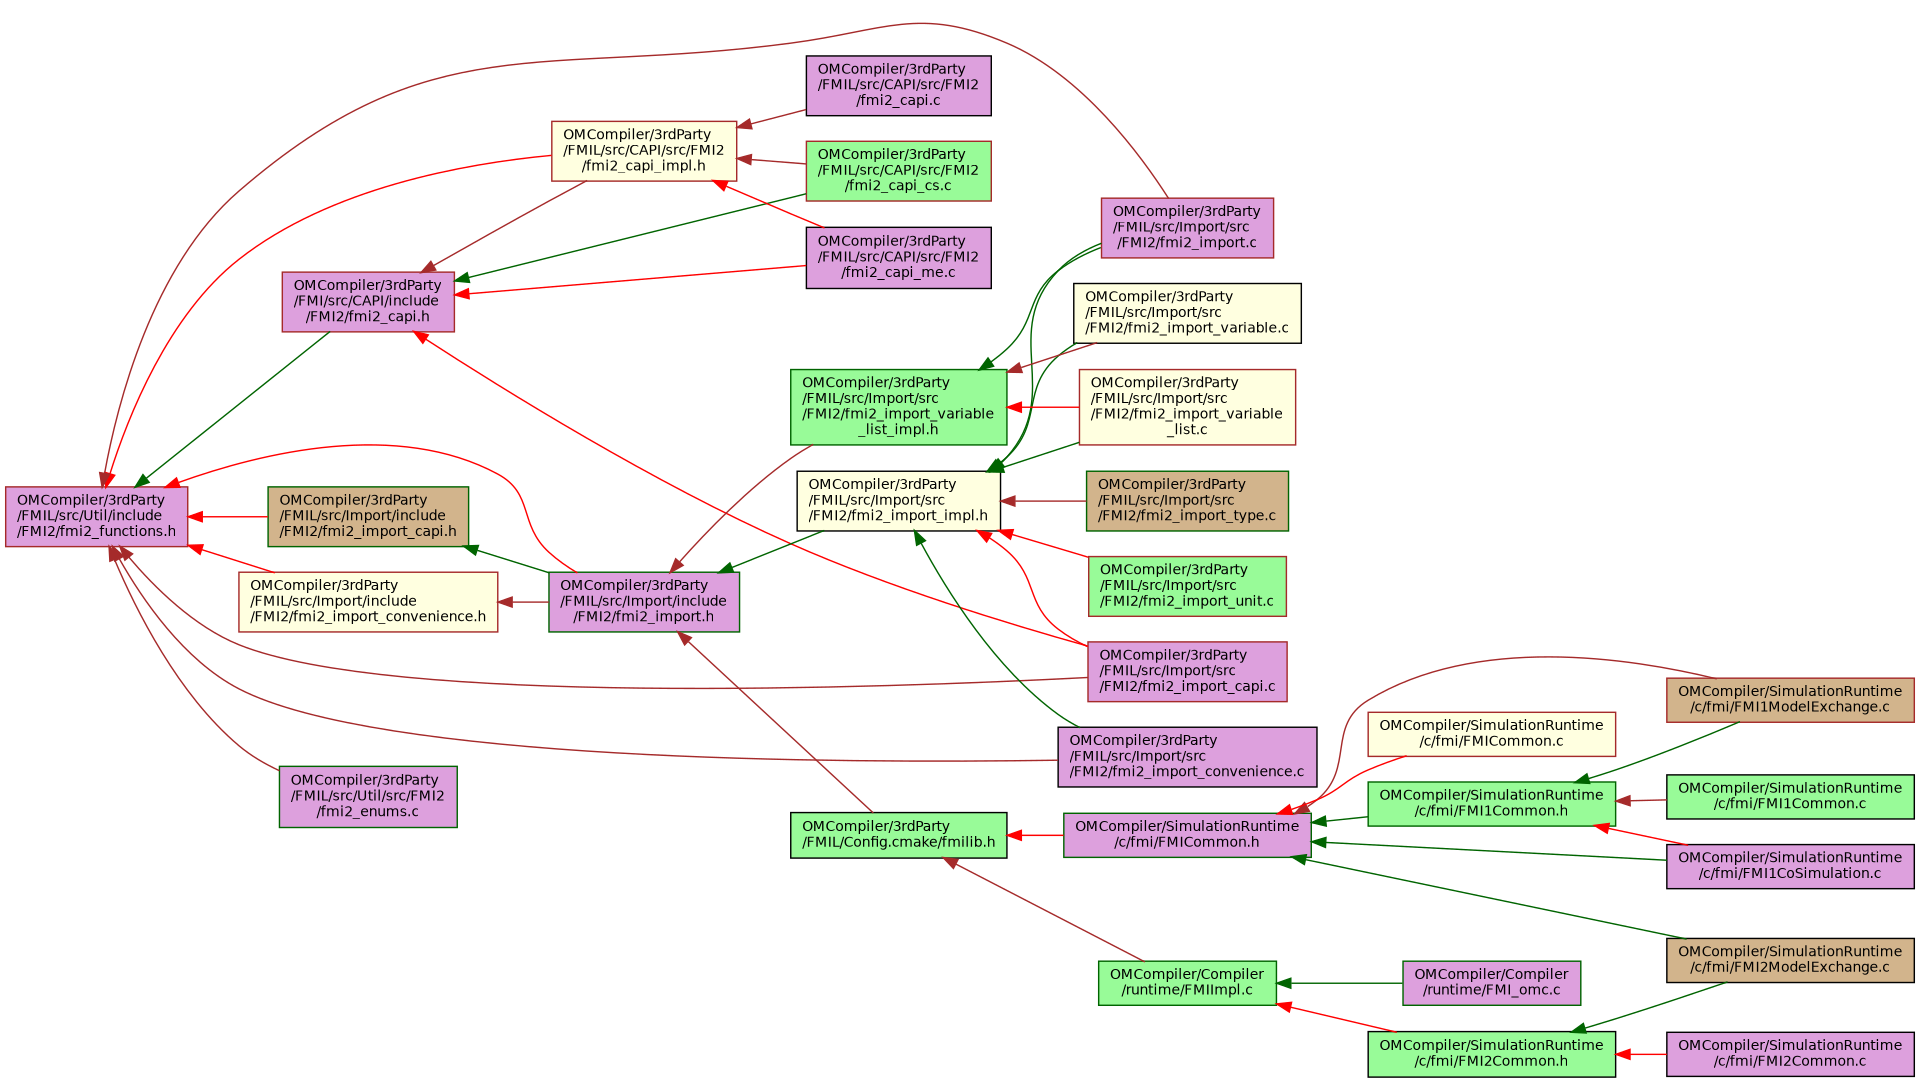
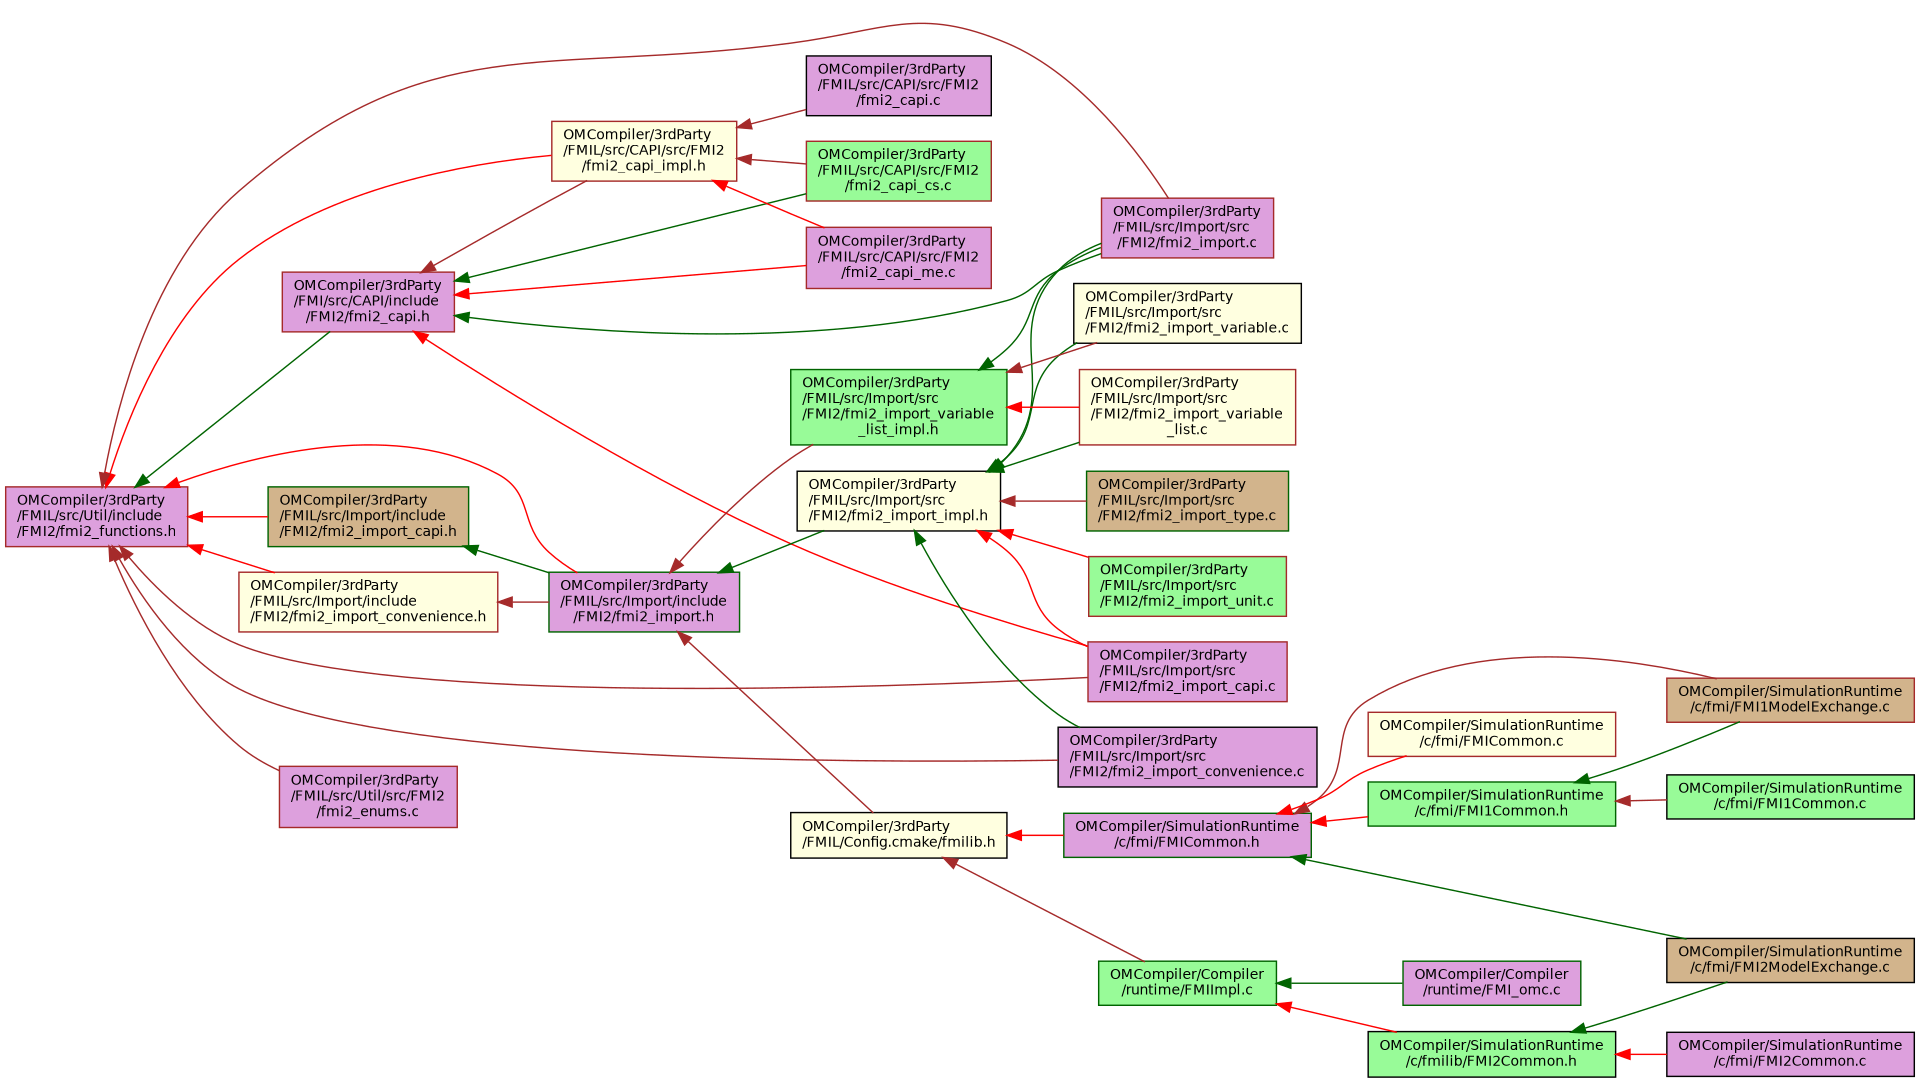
node "OMCompiler/3rdParty /FMIL/src/CAPI/src/FMI2 /fmi2_capi_me.c": color black -> brown
edge "OMCompiler/3rdParty /FMIL/src/Import/src /FMI2/fmi2_import.c" -> "OMCompiler/3rdParty /FMI/src/CAPI/include /FMI2/fmi2_capi.h": added
node "OMCompiler/3rdParty /FMIL/src/Util/src/FMI2 /fmi2_enums.c": color darkgreen -> brown
edge "OMCompiler/SimulationRuntime /c/fmi/FMI1Common.h" -> "OMCompiler/SimulationRuntime /c/fmi/FMICommon.h": color darkgreen -> red
node "OMCompiler/3rdParty /FMIL/Config.cmake/fmilib.h": fillcolor palegreen -> lightyellow
node "OMCompiler/SimulationRuntime /c/fmi/FMI1CoSimulation.c": removed
node "OMCompiler/SimulationRuntime /c/fmi/FMI2Common.h": label "OMCompiler/SimulationRuntime /c/fmi/FMI2Common.h" -> "OMCompiler/SimulationRuntime /c/fmilib/FMI2Common.h"
